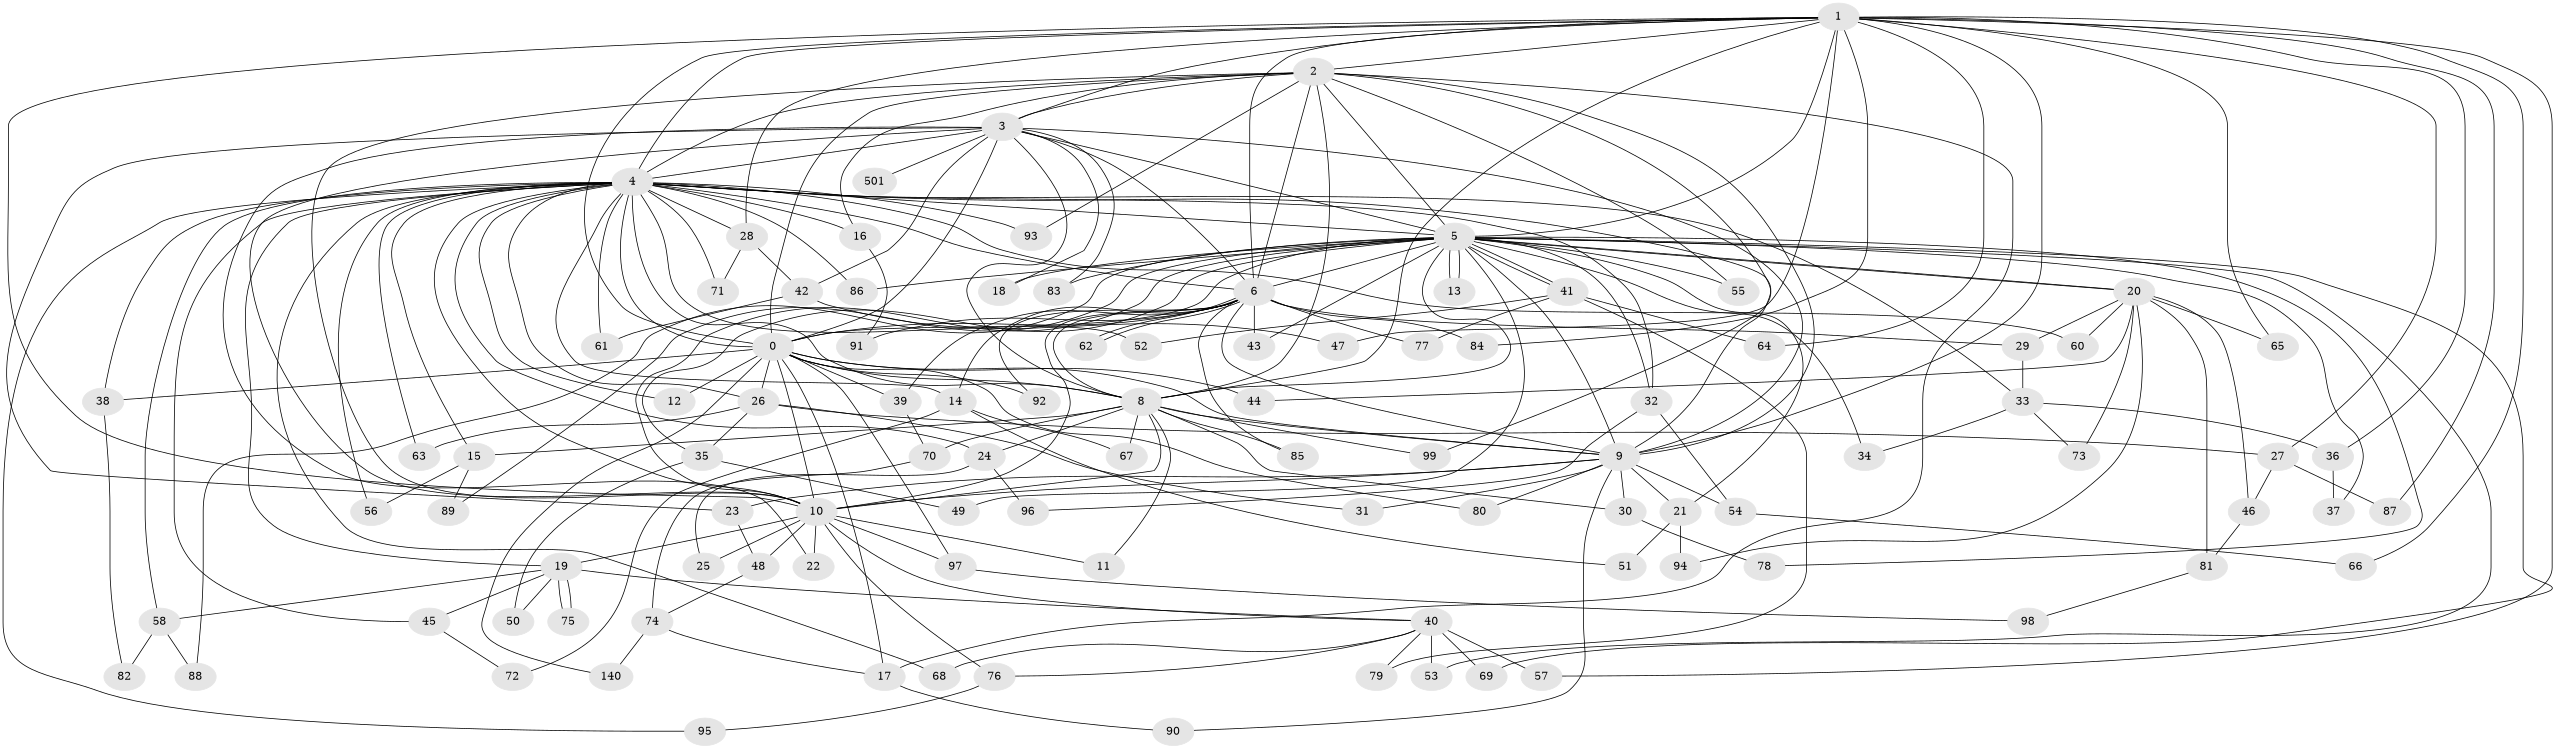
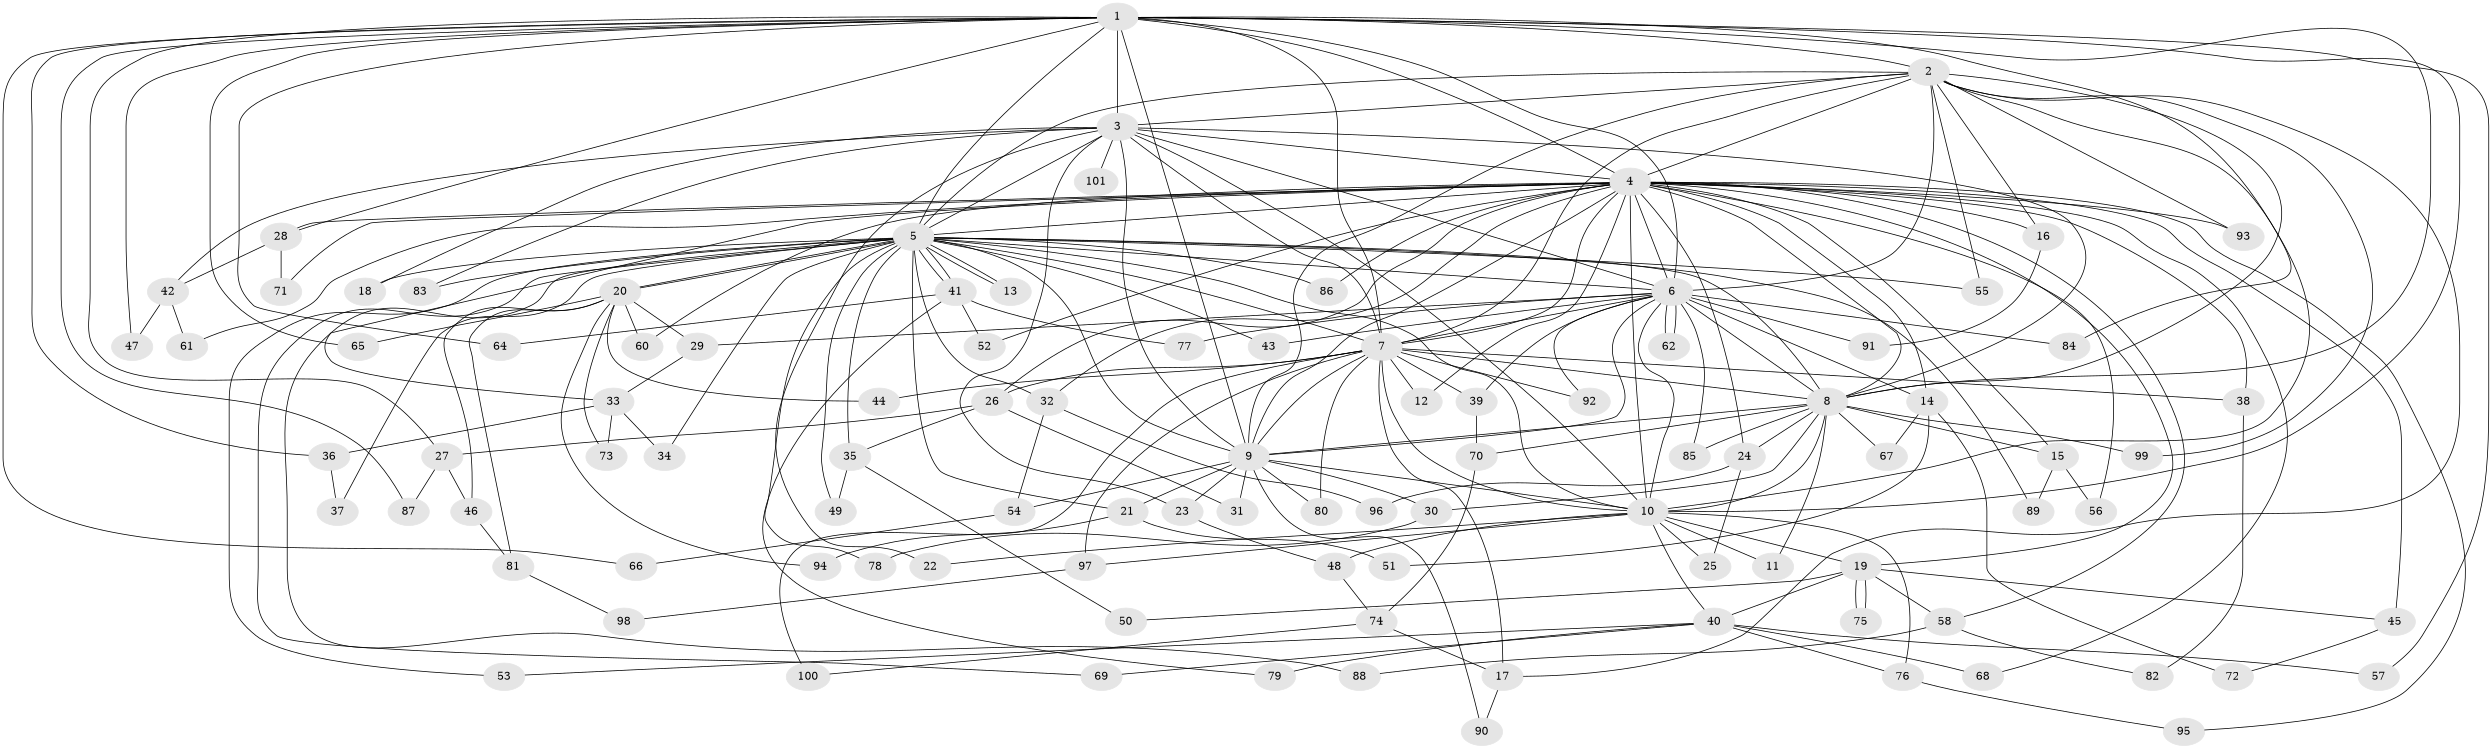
node "501": label "501" -> "101"
node "0": label "0" -> "7"
node "63": removed
node "140": label "140" -> "100"
